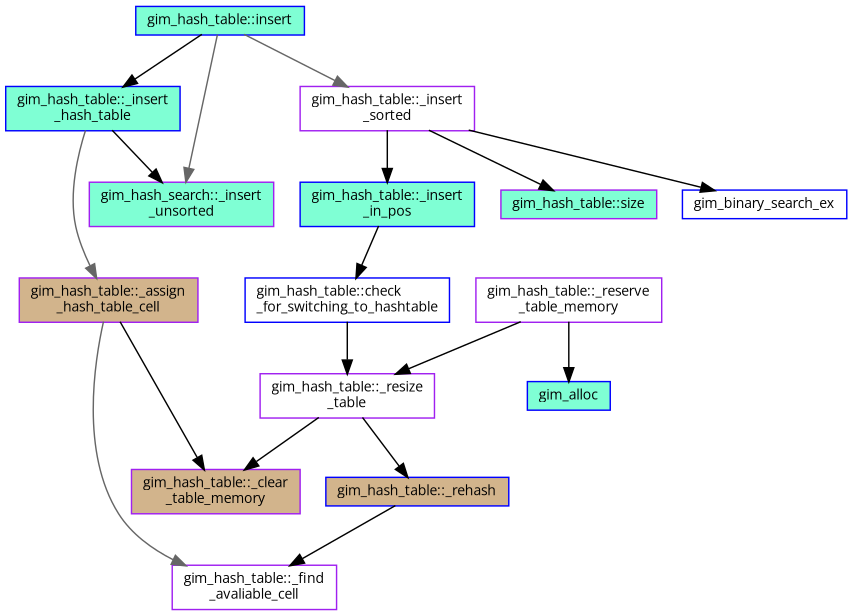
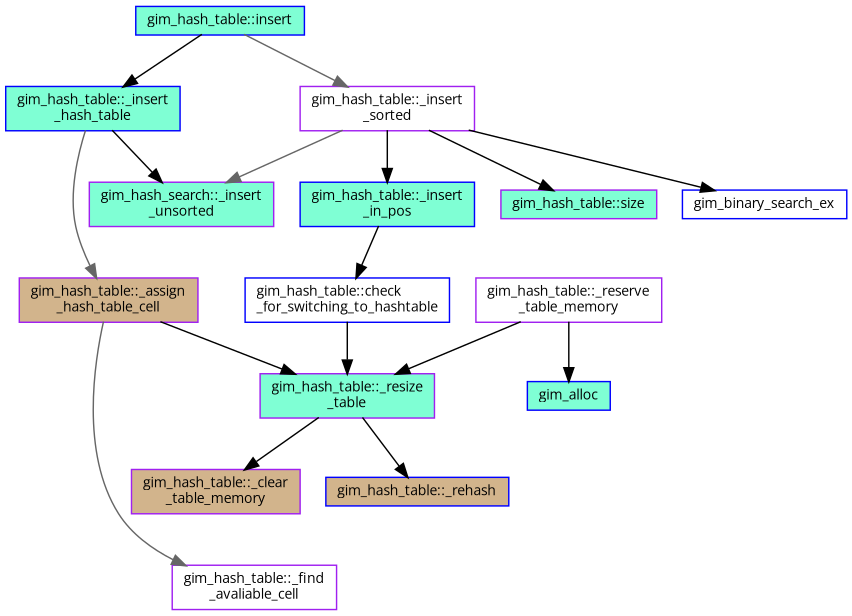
edge "gim_hash_table::insert" -> "gim_hash_search::_insert _unsorted": now "gim_hash_table::_insert _sorted" -> "gim_hash_search::_insert _unsorted"
edge "gim_hash_table::_assign _hash_table_cell" -> "gim_hash_table::_clear _table_memory": now "gim_hash_table::_assign _hash_table_cell" -> "gim_hash_table::_resize _table"
node "gim_hash_table::_resize _table": fillcolor white -> aquamarine
edge "gim_hash_table::_rehash" -> "gim_hash_table::_find _avaliable_cell": removed
